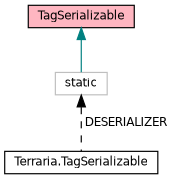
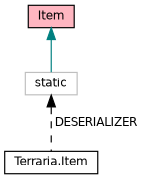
node "TagSerializable": label "TagSerializable" -> "Item"
node "Terraria.TagSerializable": label "Terraria.TagSerializable" -> "Terraria.Item"
